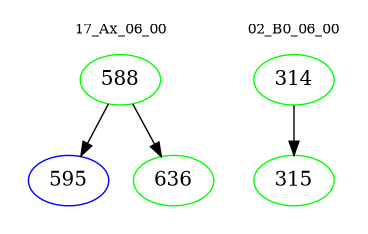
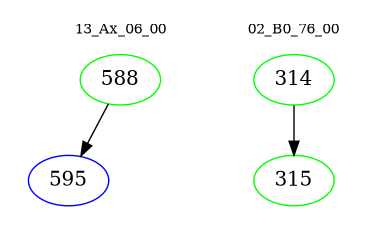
cluster "17_Ax_06_00": label "17_Ax_06_00" -> "13_Ax_06_00"
cluster "02_B0_06_00": label "02_B0_06_00" -> "02_B0_76_00"
node "636": removed
